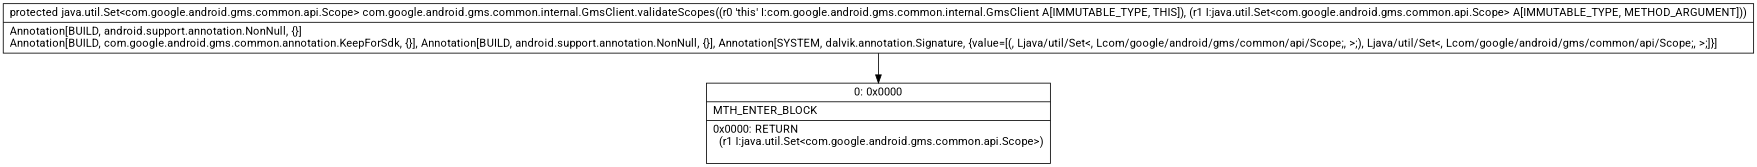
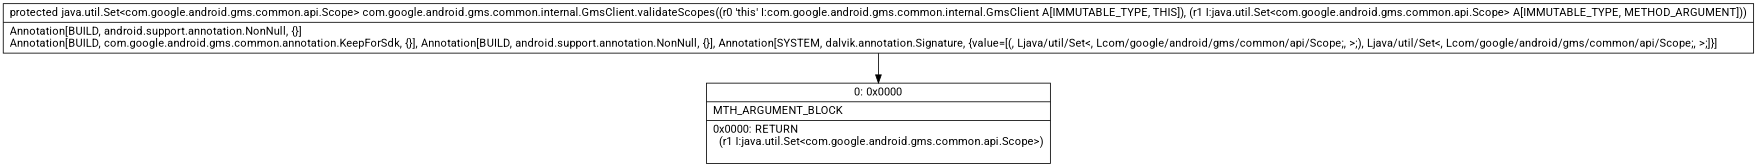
node "0: 0x0000": text "MTH_ENTER_BLOCK" -> "MTH_ARGUMENT_BLOCK"
